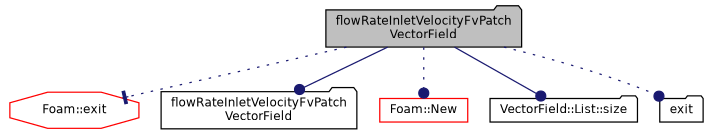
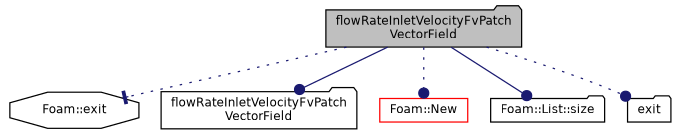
node "Foam::exit": color red -> black
node "VectorField::List::size": label "VectorField::List::size" -> "Foam::List::size"
